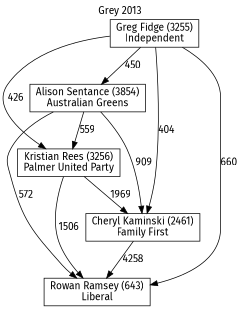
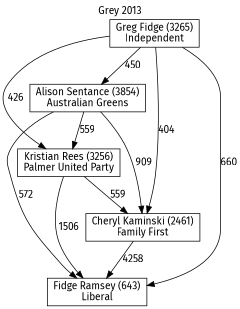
node "Greg Fidge (3255) Independent": label "Greg Fidge (3255) Independent" -> "Greg Fidge (3265) Independent"
edge "Kristian Rees (3256) Palmer United Party" -> "Cheryl Kaminski (2461) Family First": label "1969" -> "559"
node "Rowan Ramsey (643) Liberal": label "Rowan Ramsey (643) Liberal" -> "Fidge Ramsey (643) Liberal"
